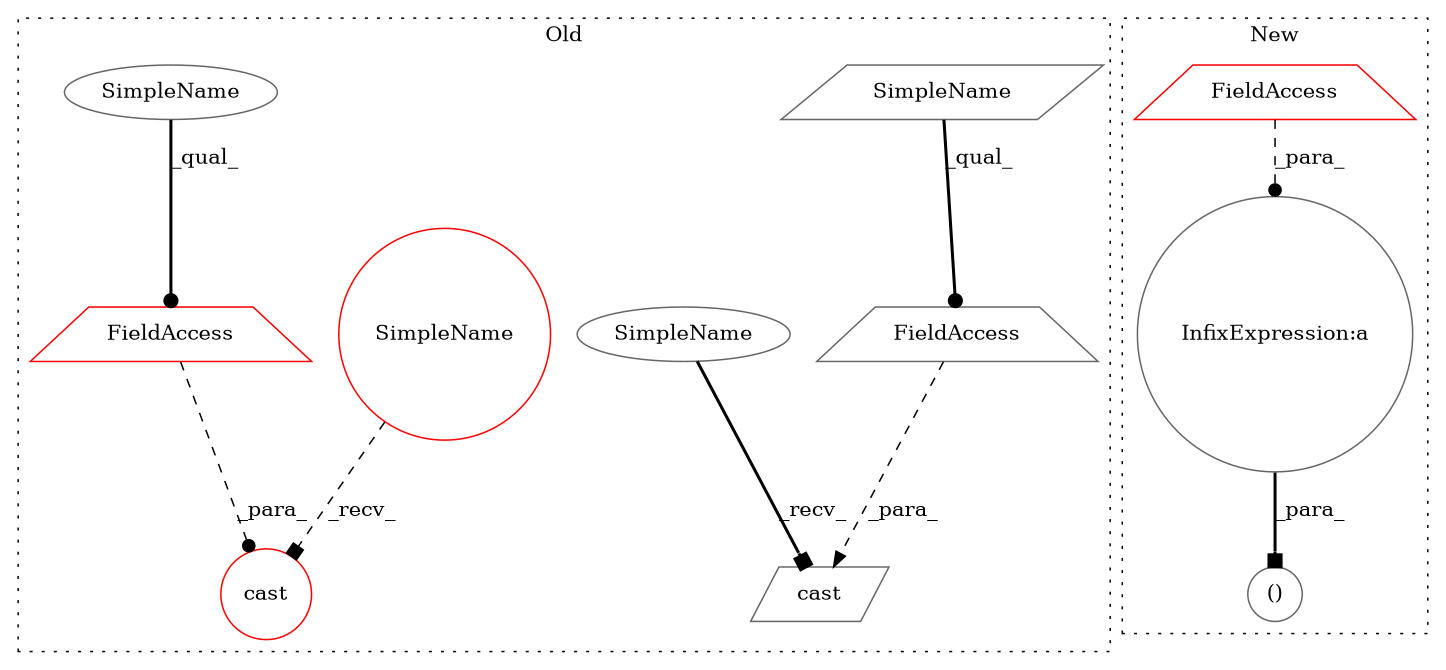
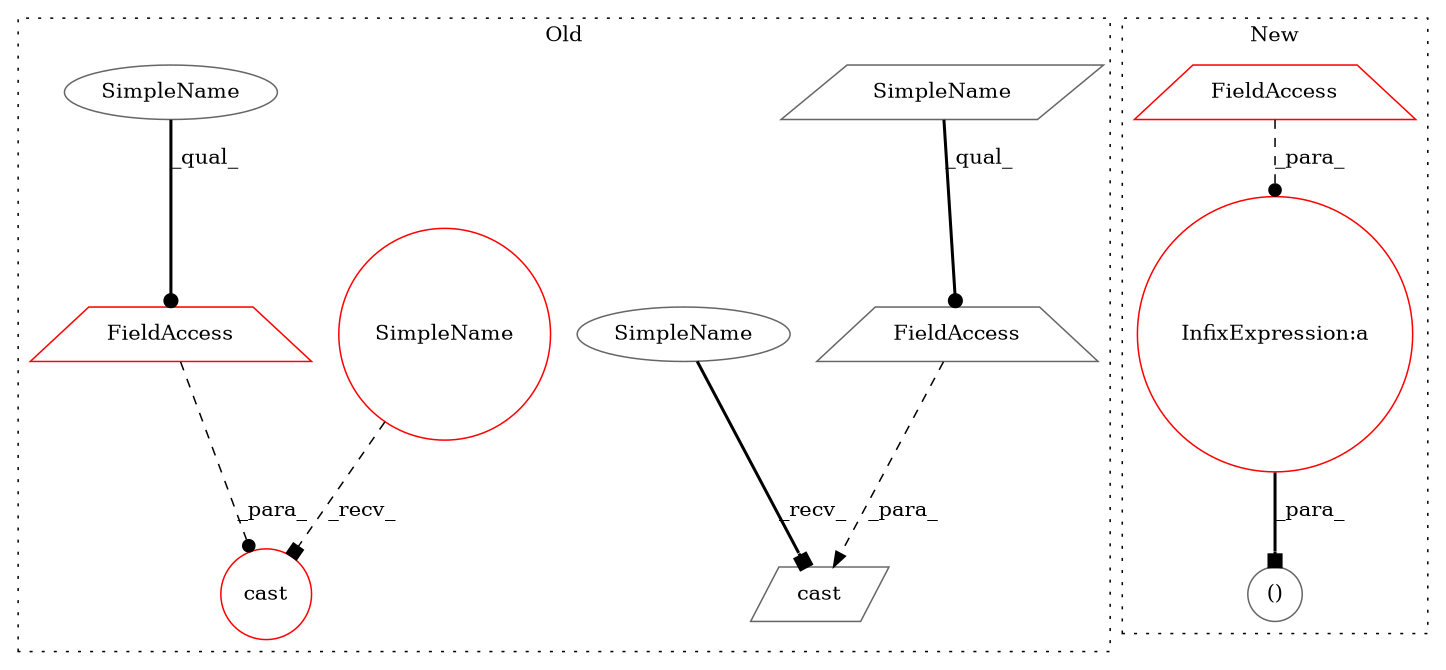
node "InfixExpression:a": color gray40 -> red
